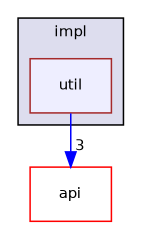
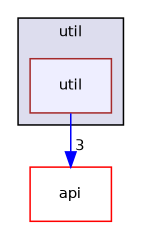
cluster "impl": label "impl" -> "util"
